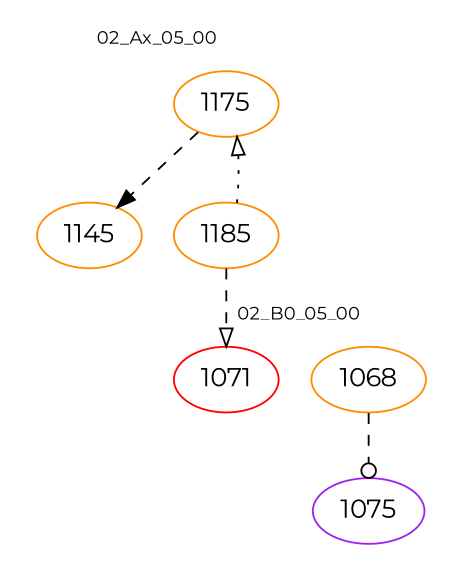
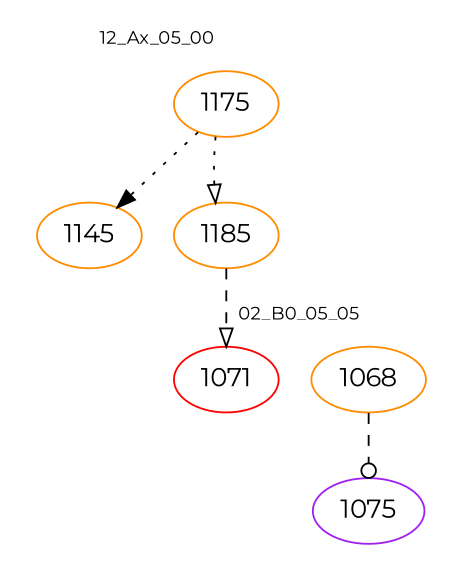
cluster "02_Ax_05_00": label "02_Ax_05_00" -> "12_Ax_05_00"
edge "1175" -> "1145": style dashed -> dotted
edge "1185" -> "1175": reversed
cluster "02_B0_05_00": label "02_B0_05_00" -> "02_B0_05_05"
